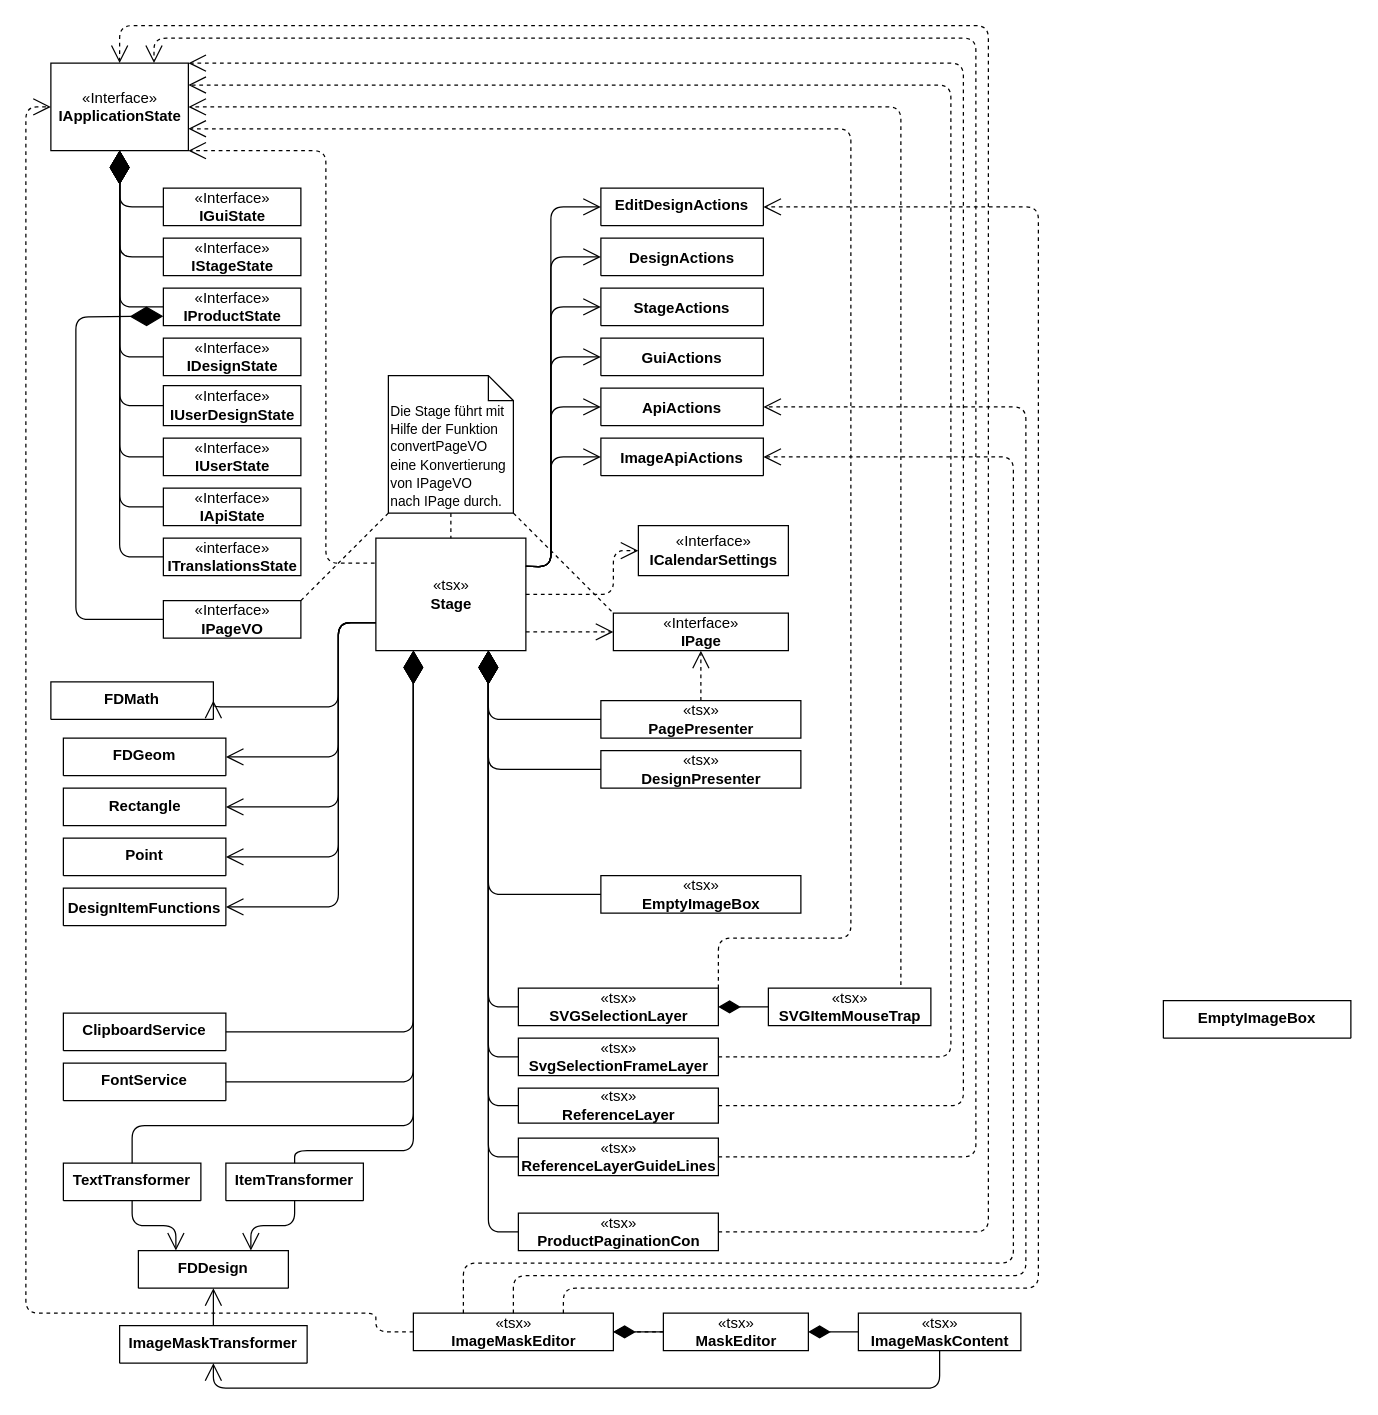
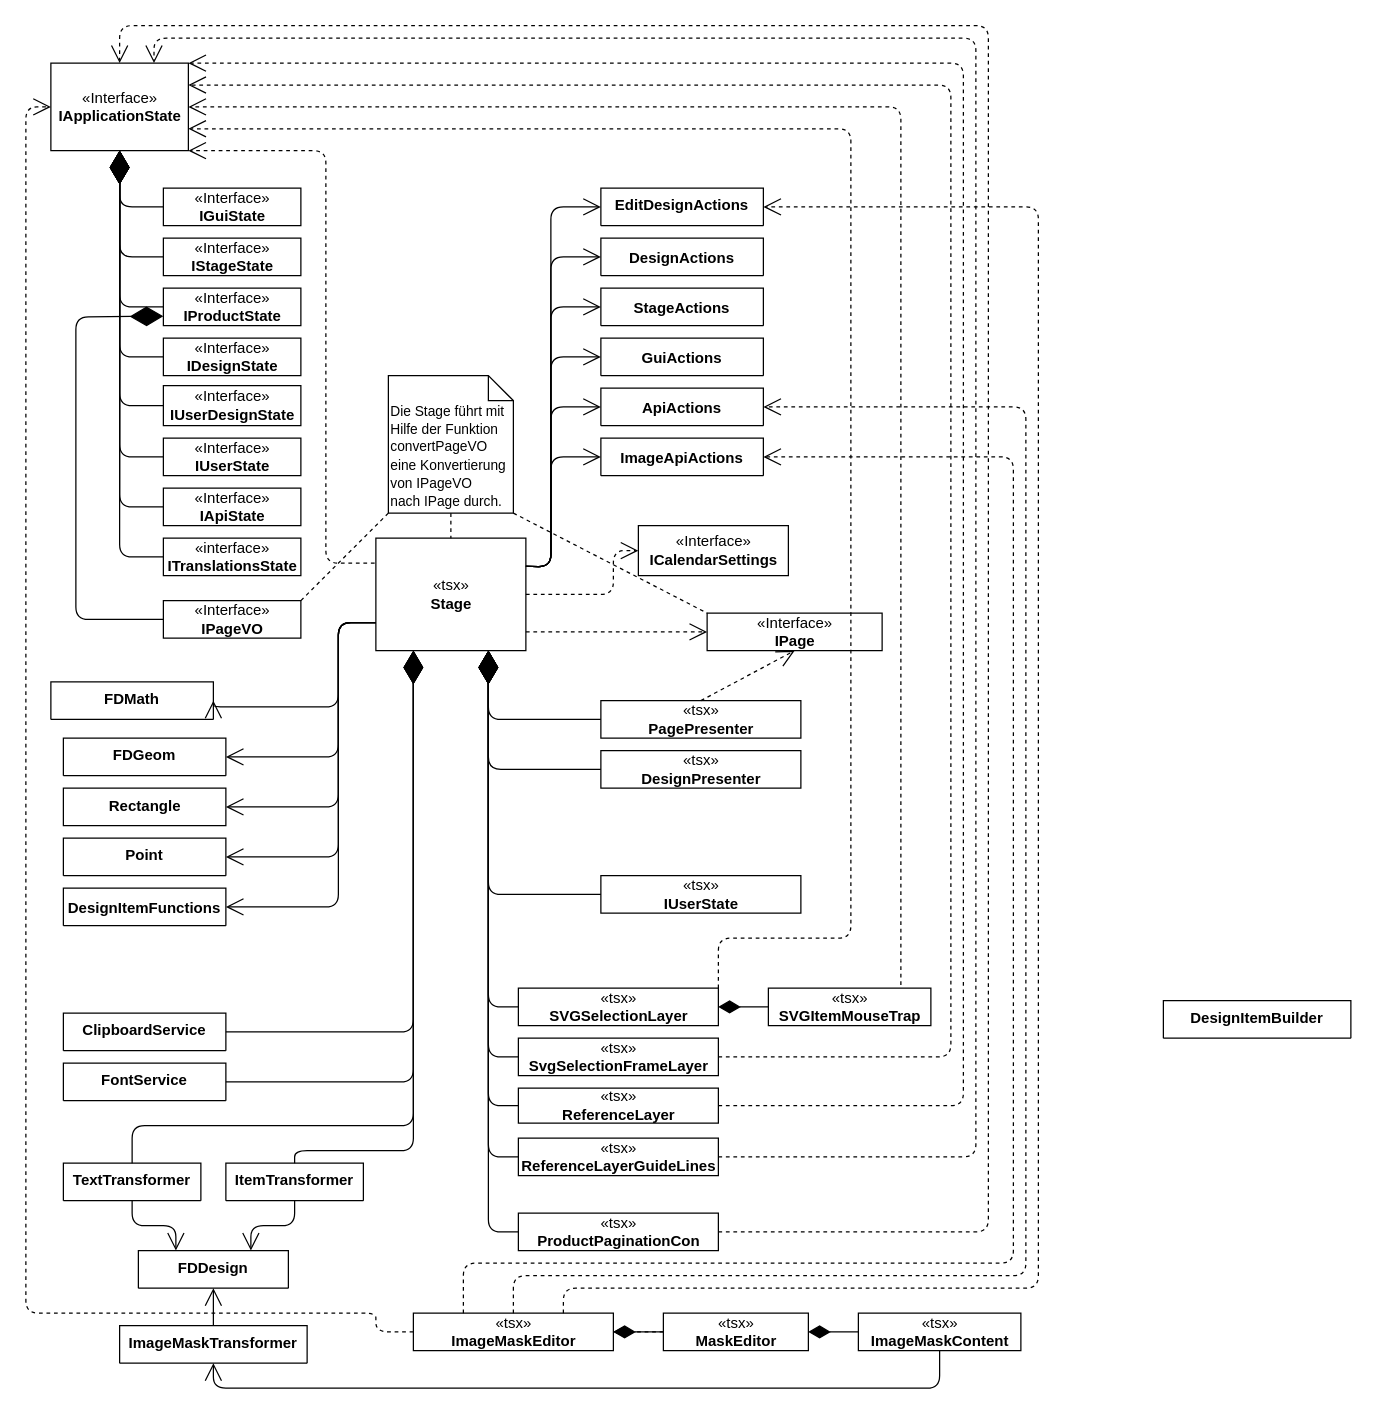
node "«Interface» IPage": moved (701, 632) -> (794, 632)
node "«tsx» EmptyImageBox": label "«tsx» EmptyImageBox" -> "«tsx» IUserState"
node "EmptyImageBox": label "EmptyImageBox" -> "DesignItemBuilder"
